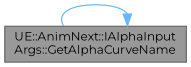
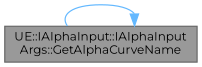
node "UE::AnimNext::IAlphaInput Args::GetAlphaCurveName": label "UE::AnimNext::IAlphaInput Args::GetAlphaCurveName" -> "UE::IAlphaInput::IAlphaInput Args::GetAlphaCurveName"
